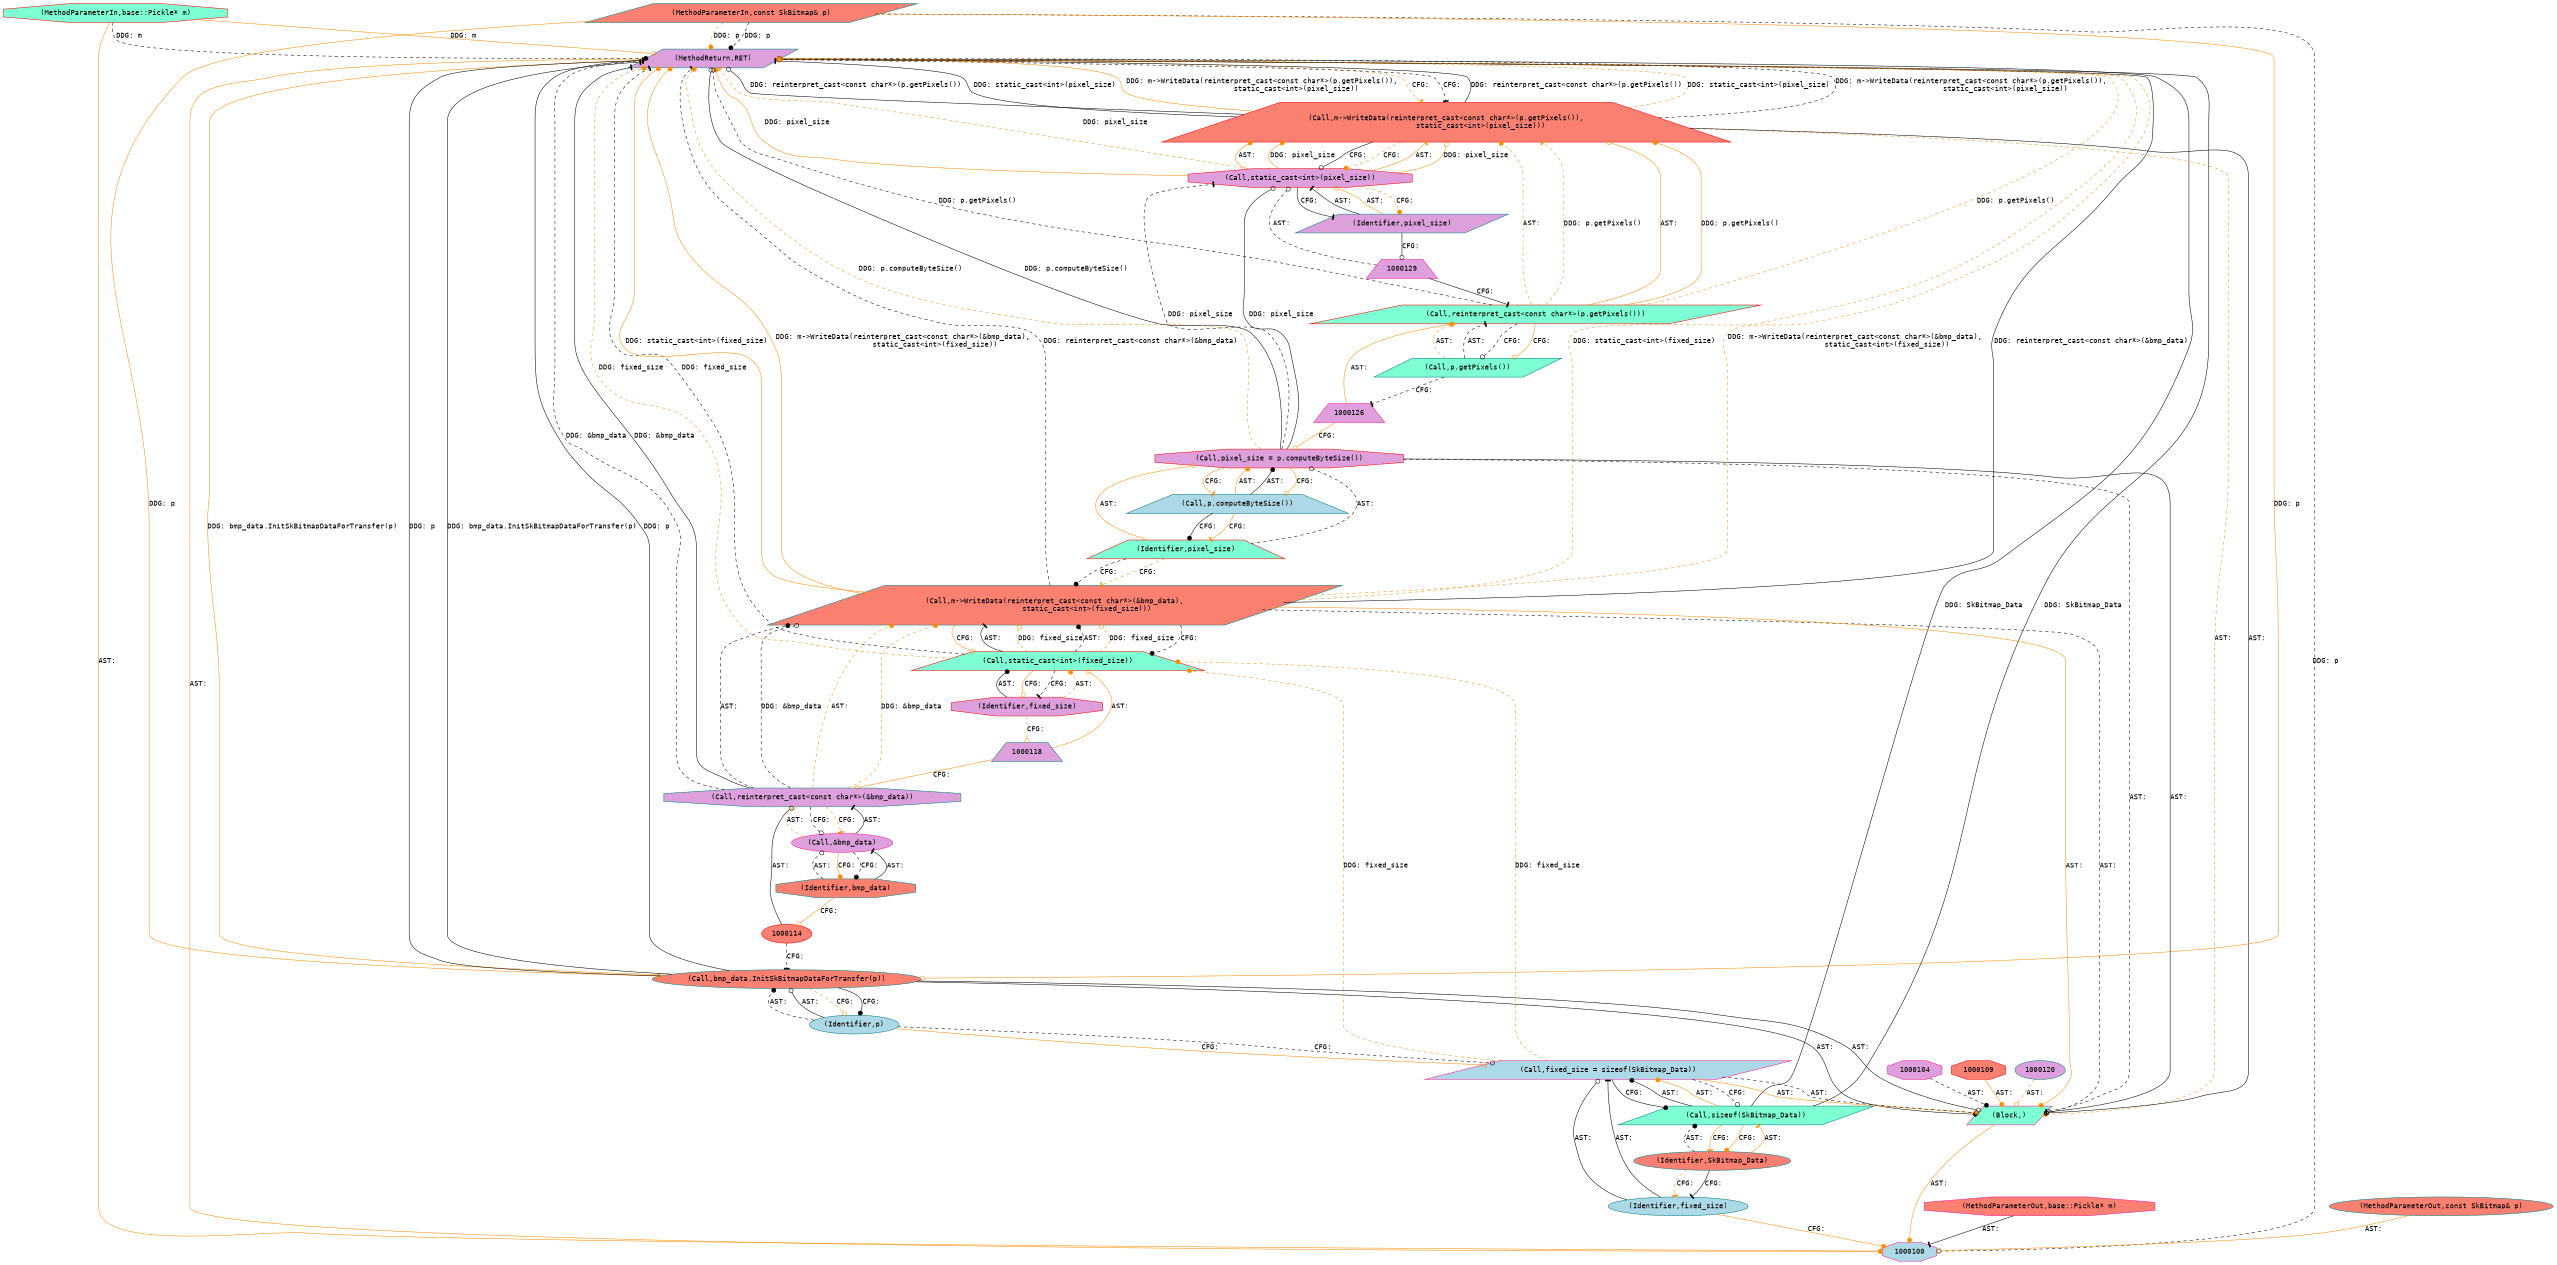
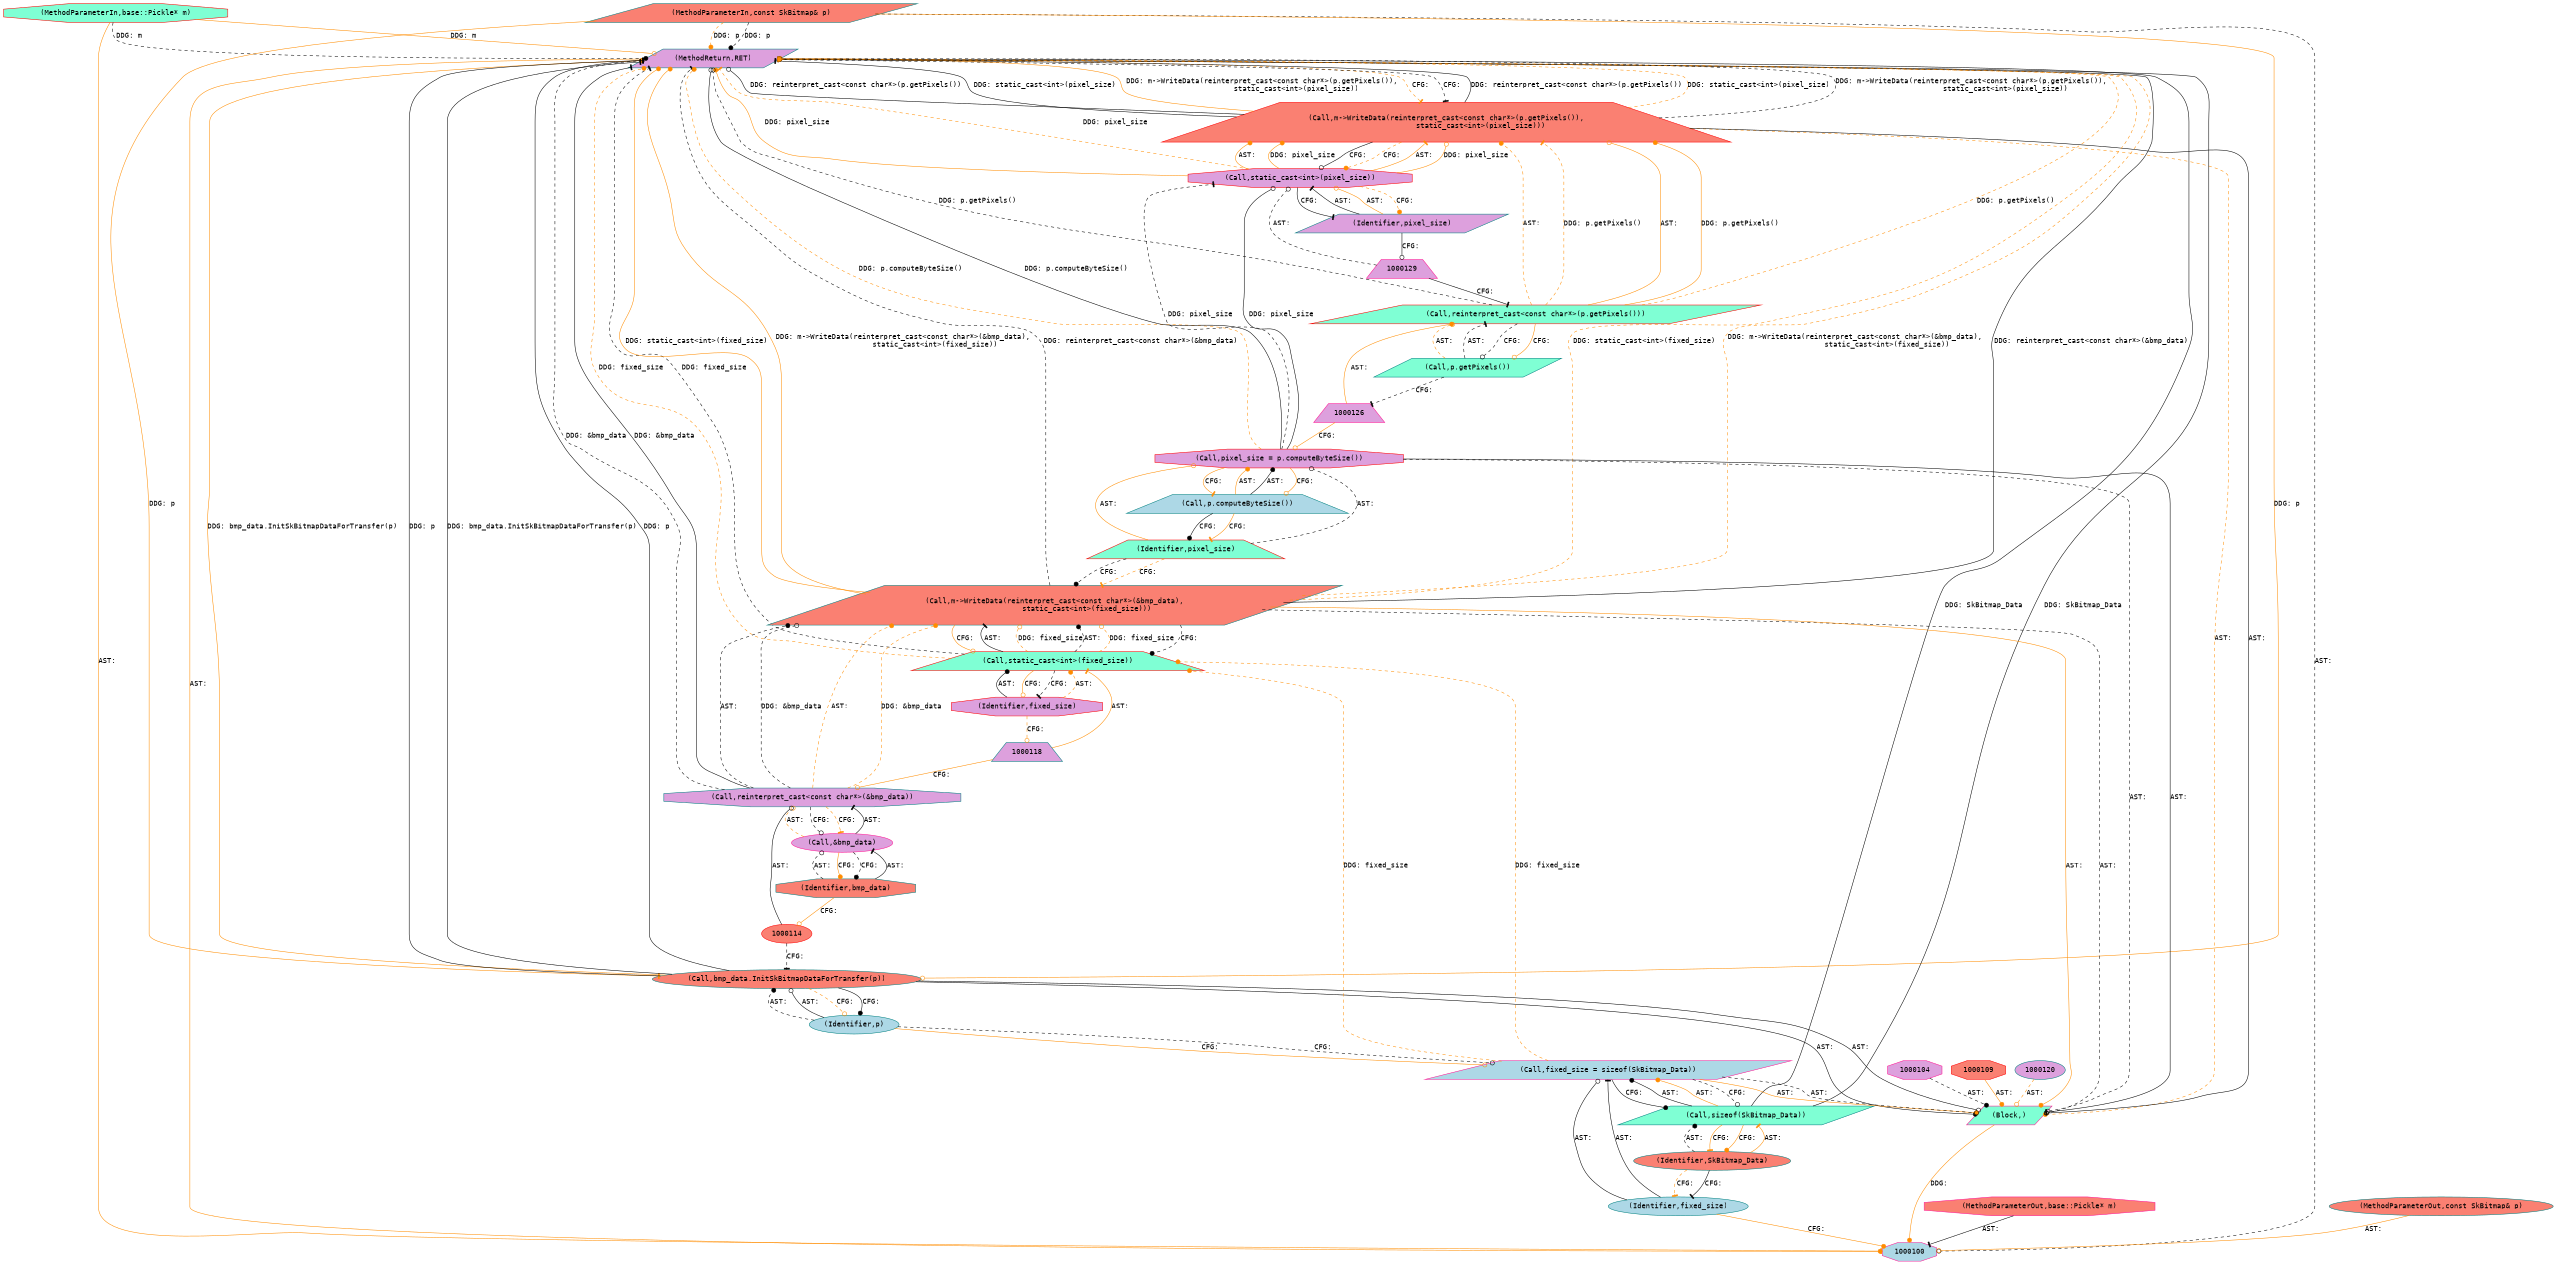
edge "(MethodParameterIn,const SkBitmap& p)" -> "1000100": label "DDG: p" -> "AST: "
edge "1000118" -> "(Call,static_cast<int>(fixed_size))": arrowhead odot -> tee
edge "(Block,)" -> "1000100": label "AST: " -> "DDG: "
